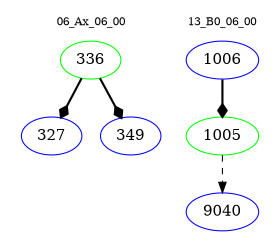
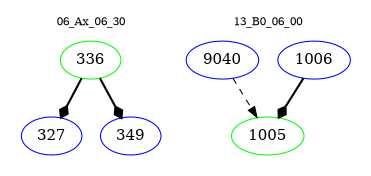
cluster "06_Ax_06_00": label "06_Ax_06_00" -> "06_Ax_06_30"
edge "1005" -> "9040": reversed
